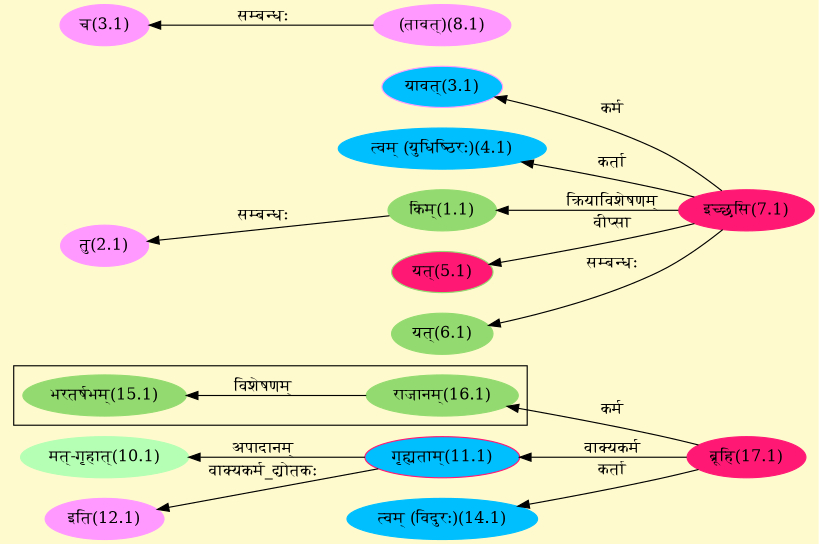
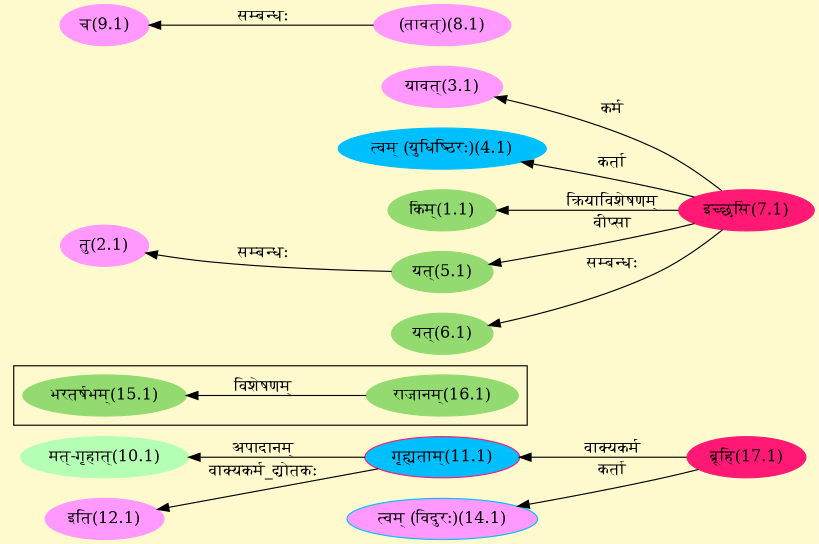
node "च(3.1)": label "च(3.1)" -> "च(9.1)"
node "यावत्(3.1)": fillcolor #00bfff -> #ff99ff
edge "किम्(1.1)" -> "तु(2.1)": now "यत्(5.1)" -> "तु(2.1)"
node "यत्(5.1)": fillcolor #ff1975 -> #93db70
edge "ब्रूहि(17.1)" -> "राजानम्(16.1)": removed, label "कर्म"
node "त्वम् (विदुरः)(14.1)": fillcolor #00bfff -> #ff99ff
